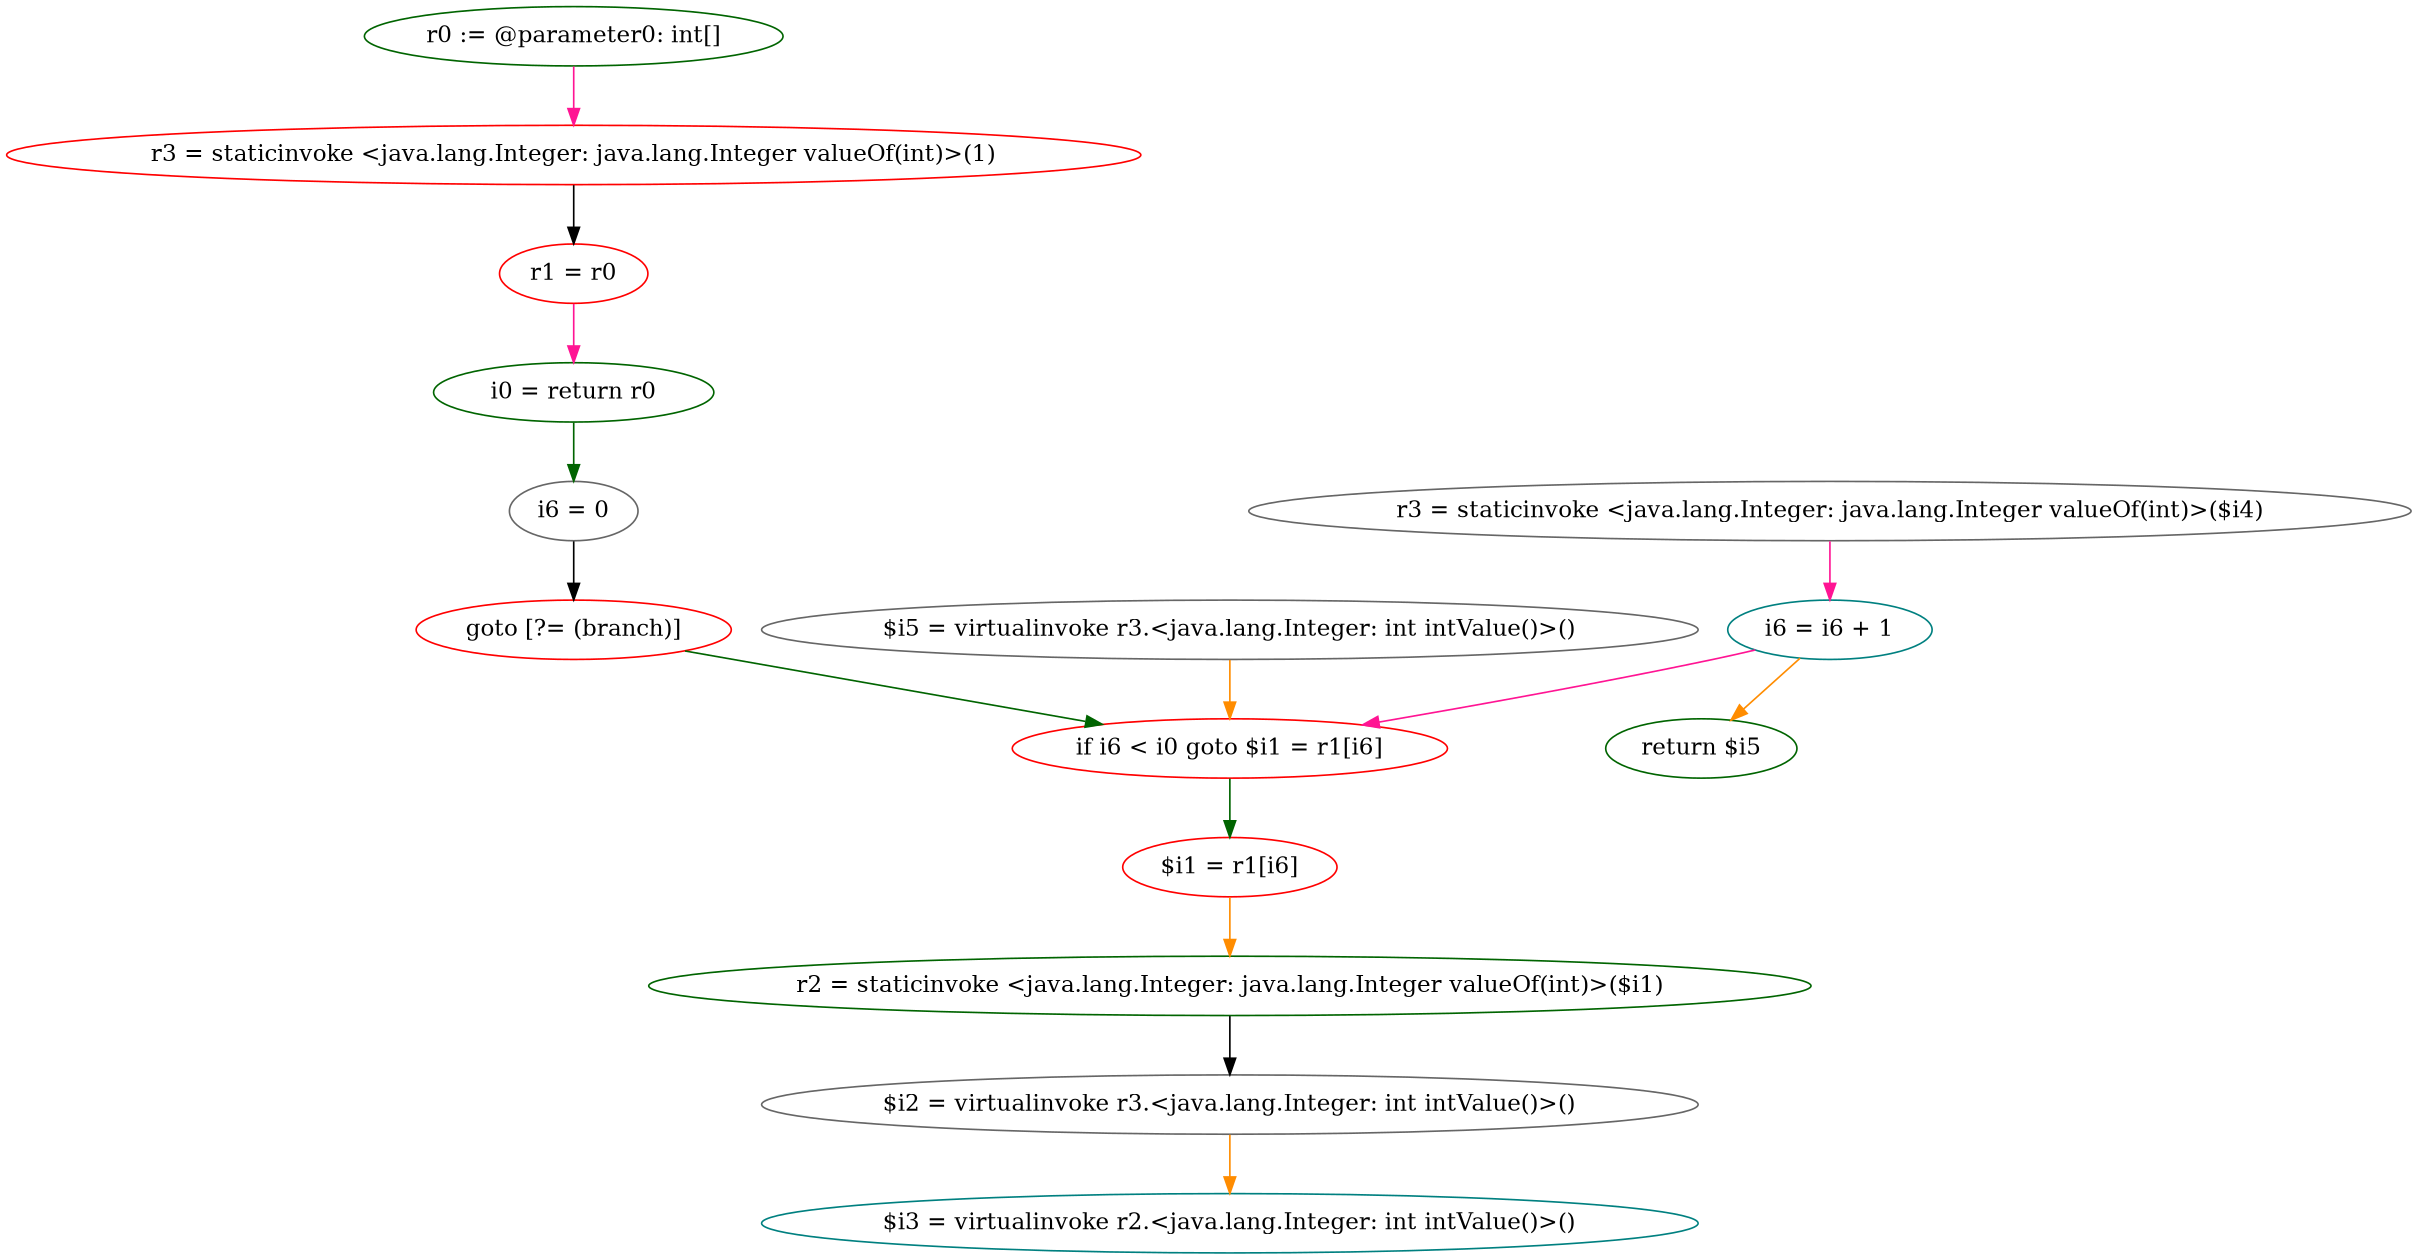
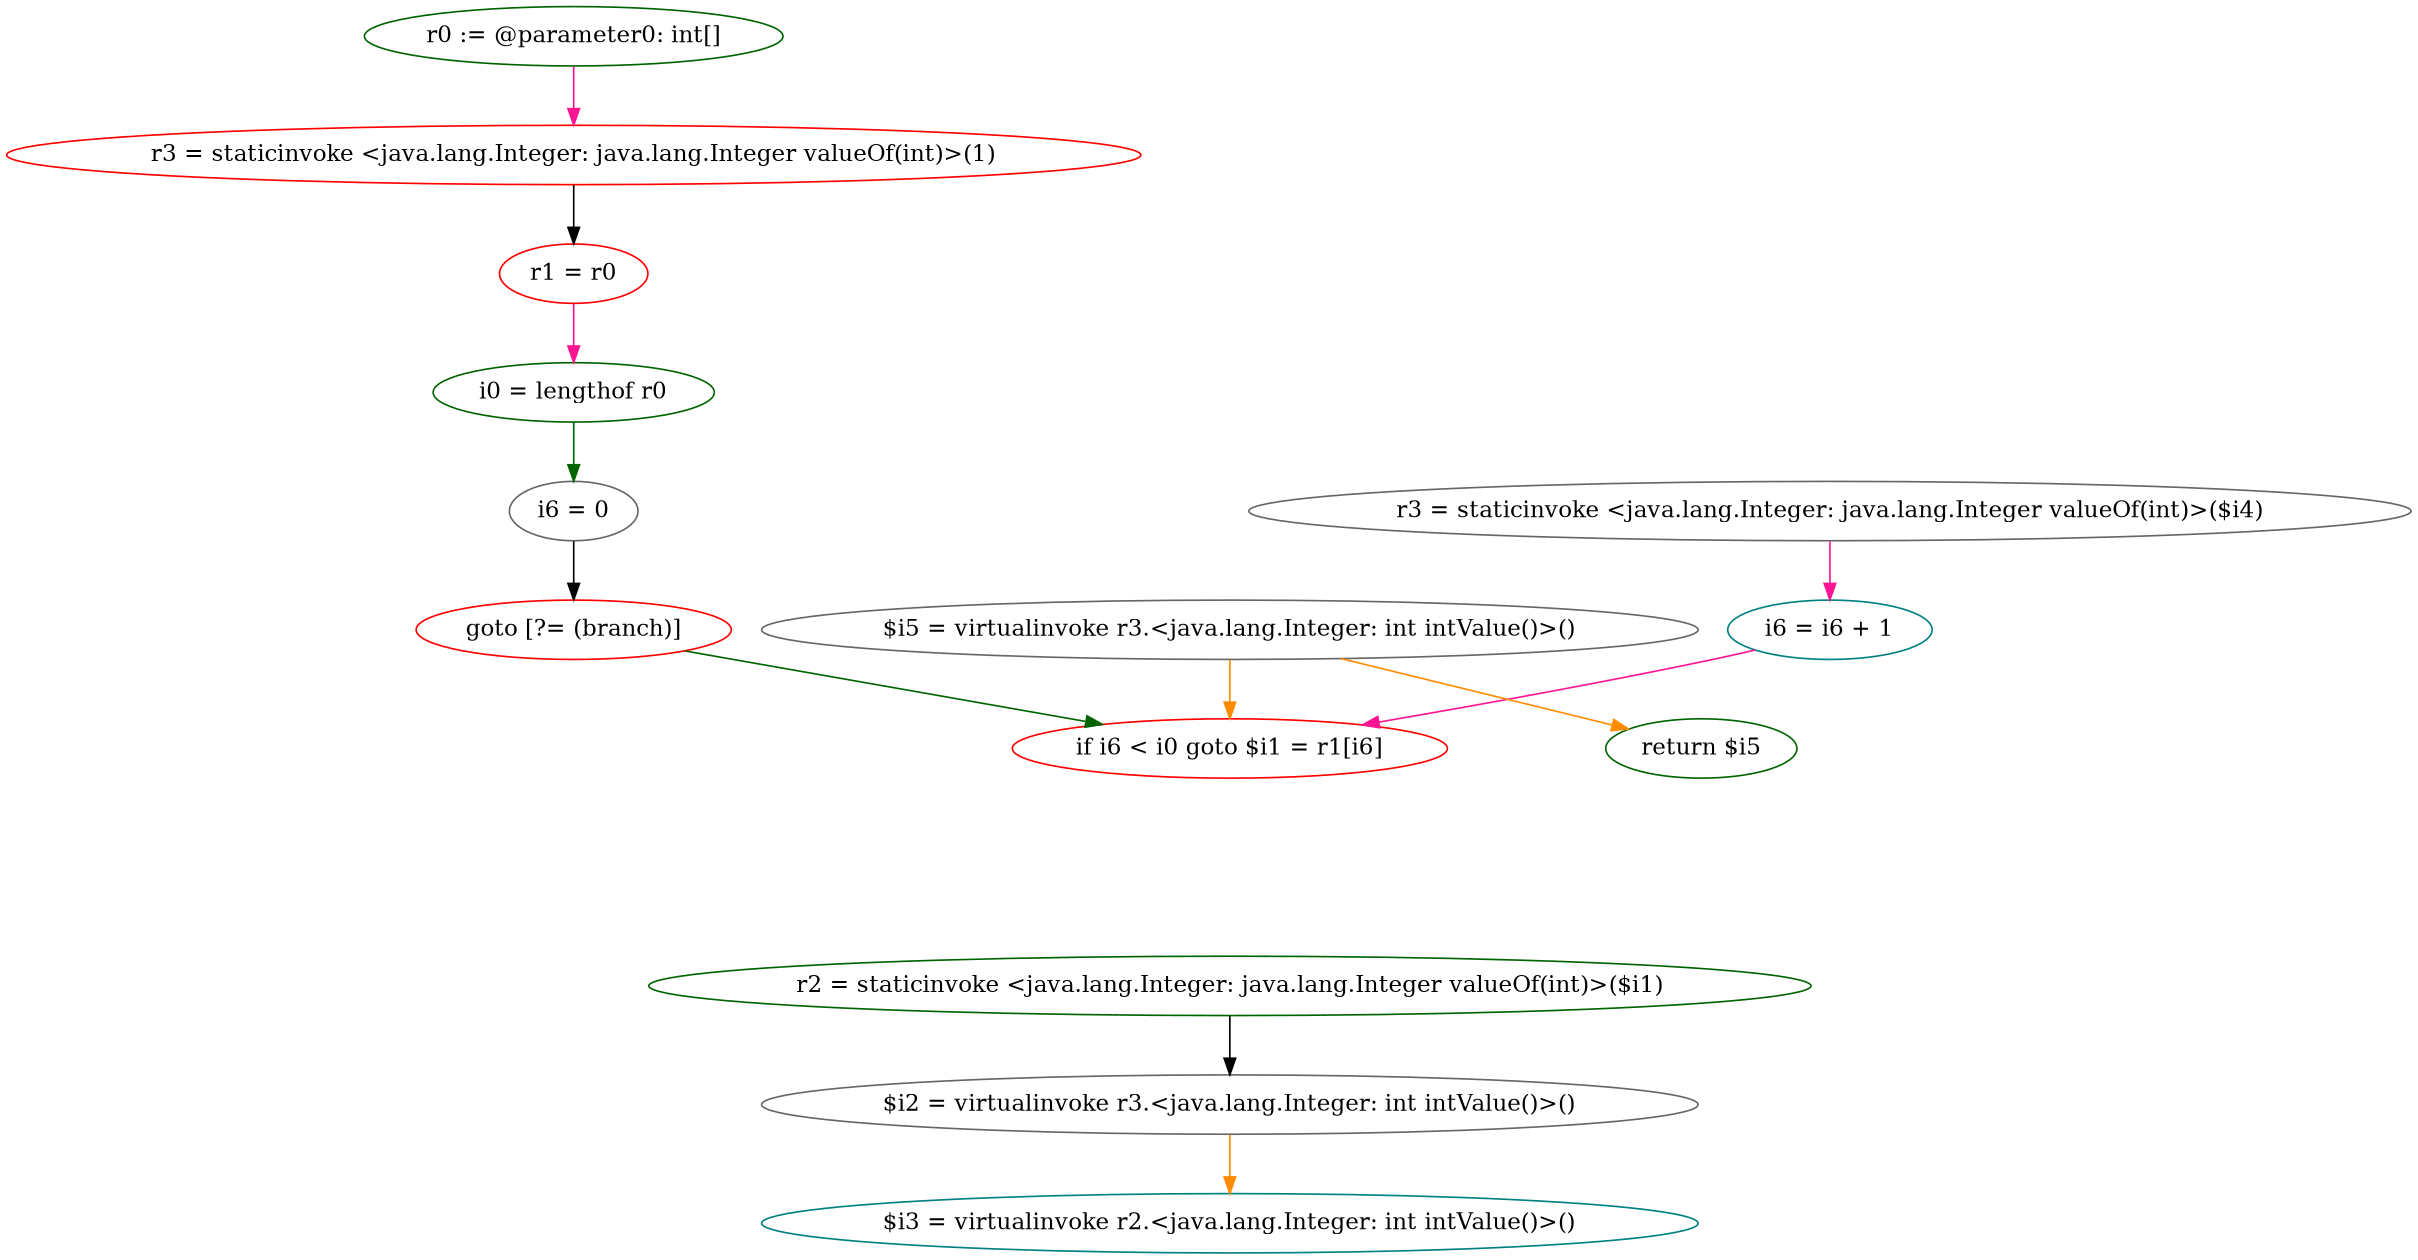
node "i0 = return r0": label "i0 = return r0" -> "i0 = lengthof r0"
edge "i6 = i6 + 1" -> "return $i5": now "$i5 = virtualinvoke r3.<java.lang.Integer: int intValue()>()" -> "return $i5"
node "$i1 = r1[i6]": removed
